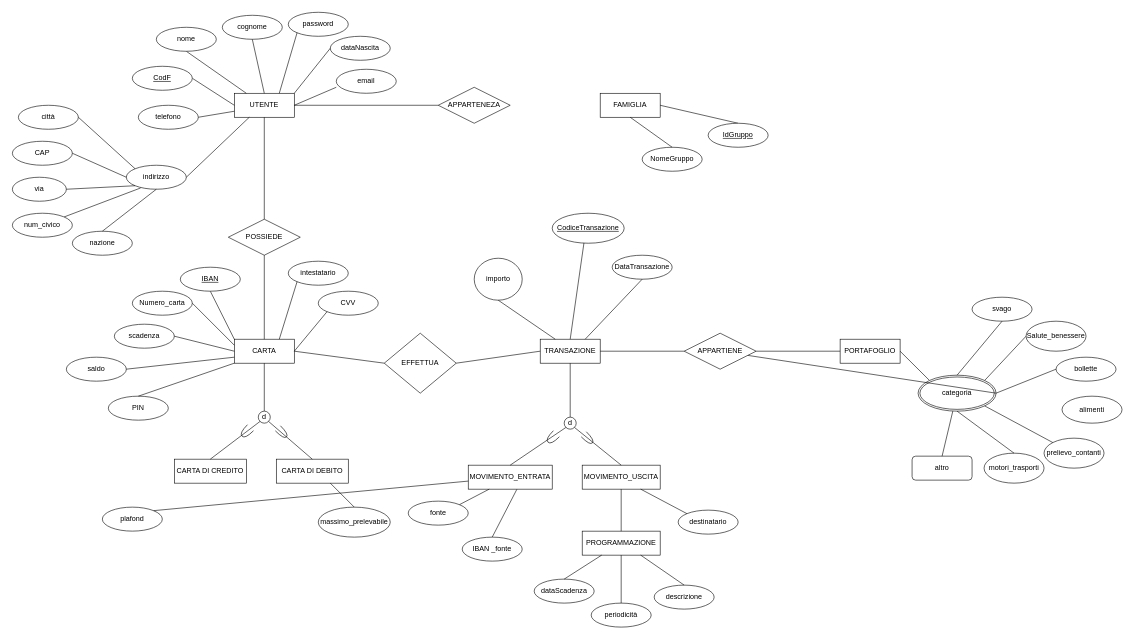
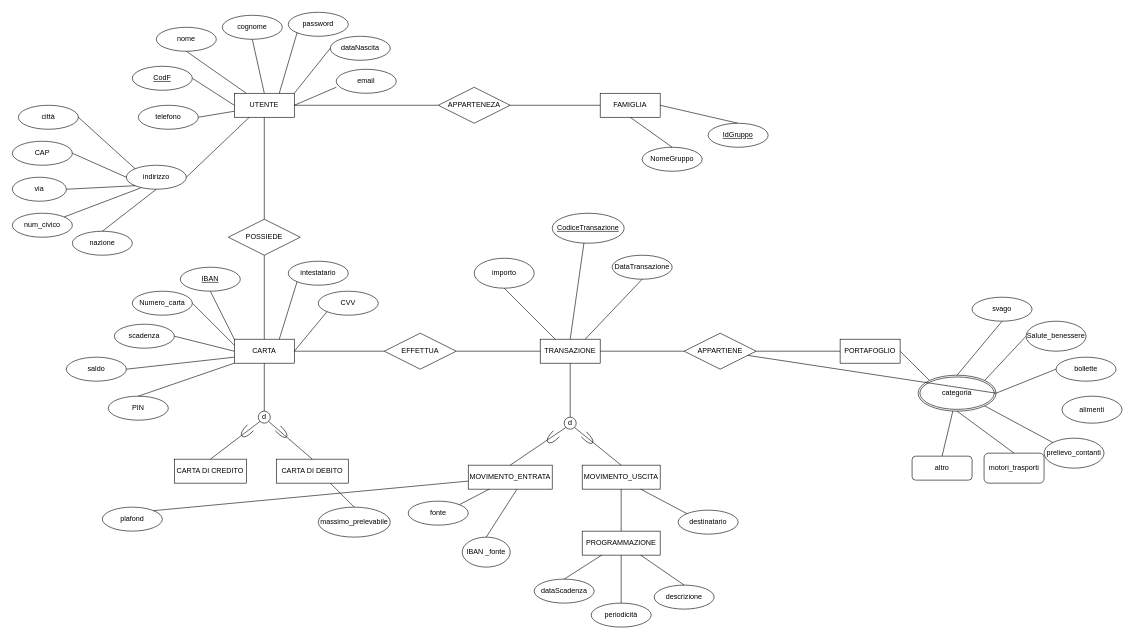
edge "APPARTENEZA" -- "FAMIGLIA": added
node "importo": size 48x42 -> 60x30
node "EFFETTUA": size 72x60 -> 72x36
node "motori_trasporti": shape ellipse -> rounded rectangle
node "IBAN _fonte": size 60x24 -> 48x30
